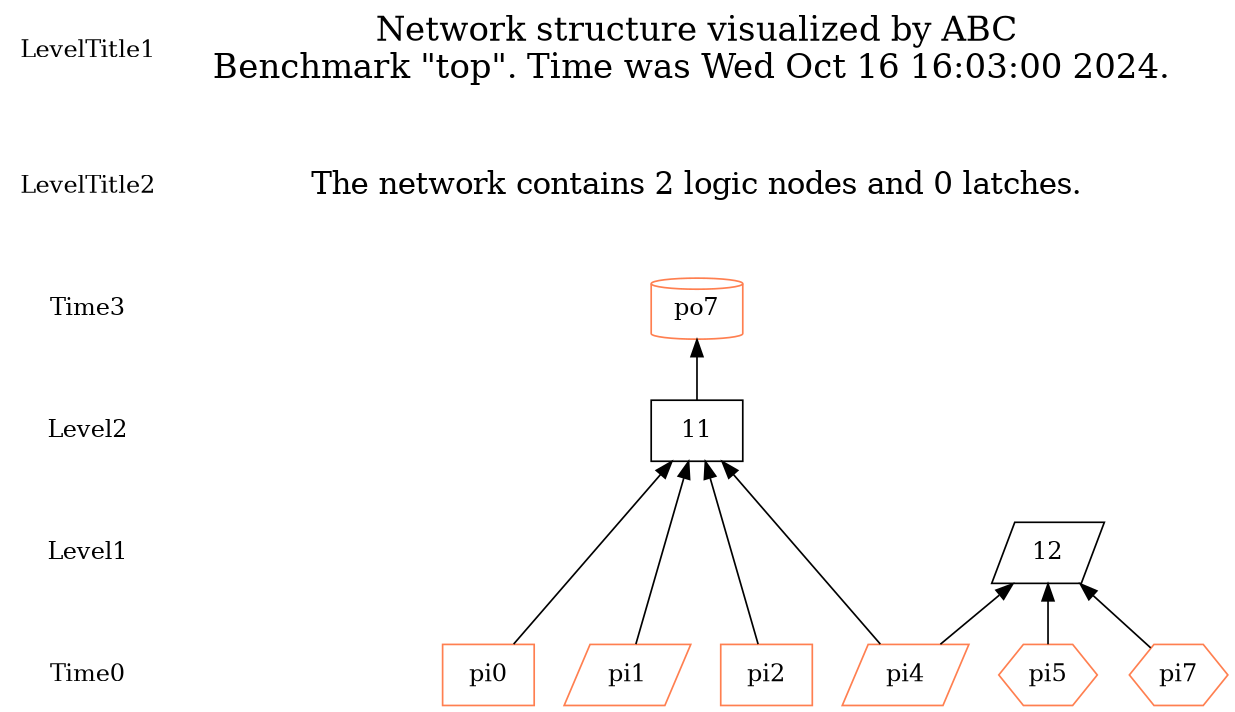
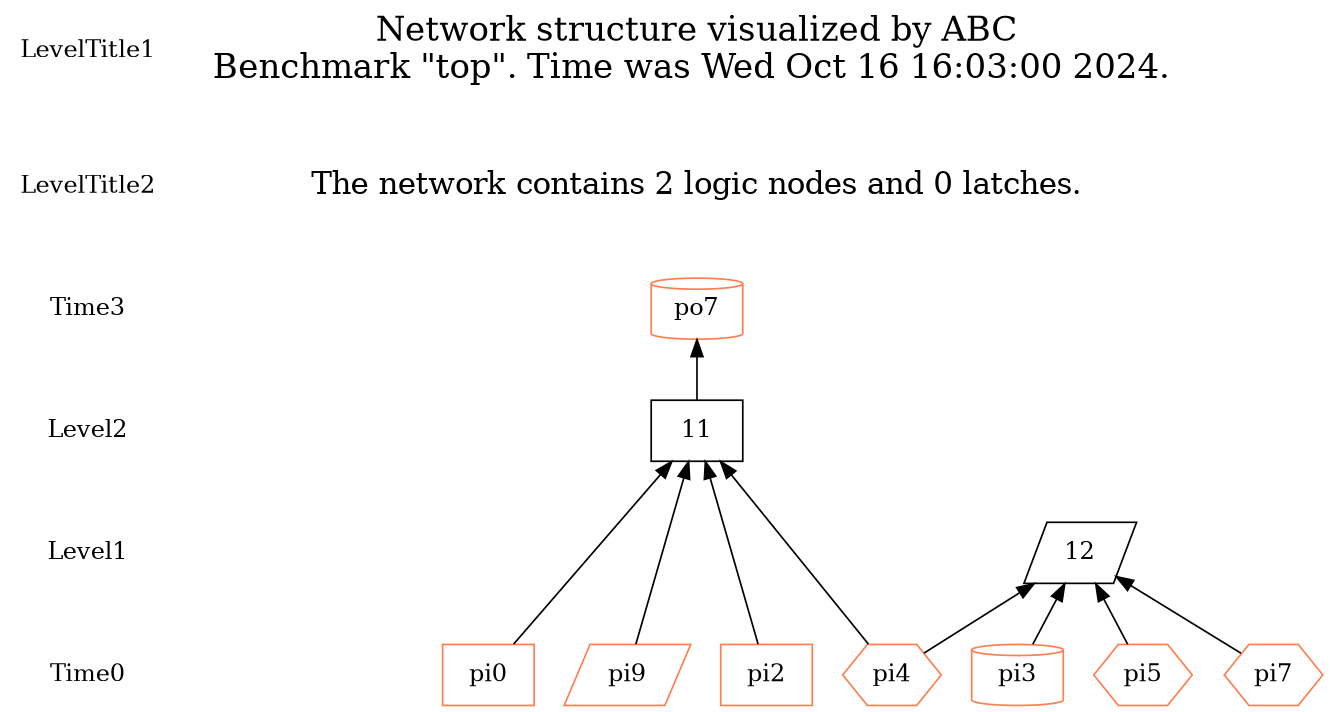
node "pi1": label "pi1" -> "pi9"
node "pi4": shape parallelogram -> hexagon
node "pi3": added
